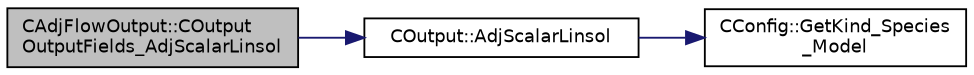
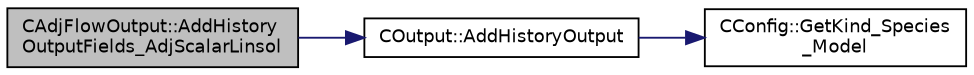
node "CAdjFlowOutput::COutput OutputFields_AdjScalarLinsol": label "CAdjFlowOutput::COutput OutputFields_AdjScalarLinsol" -> "CAdjFlowOutput::AddHistory OutputFields_AdjScalarLinsol"
node "COutput::AdjScalarLinsol": label "COutput::AdjScalarLinsol" -> "COutput::AddHistoryOutput"
